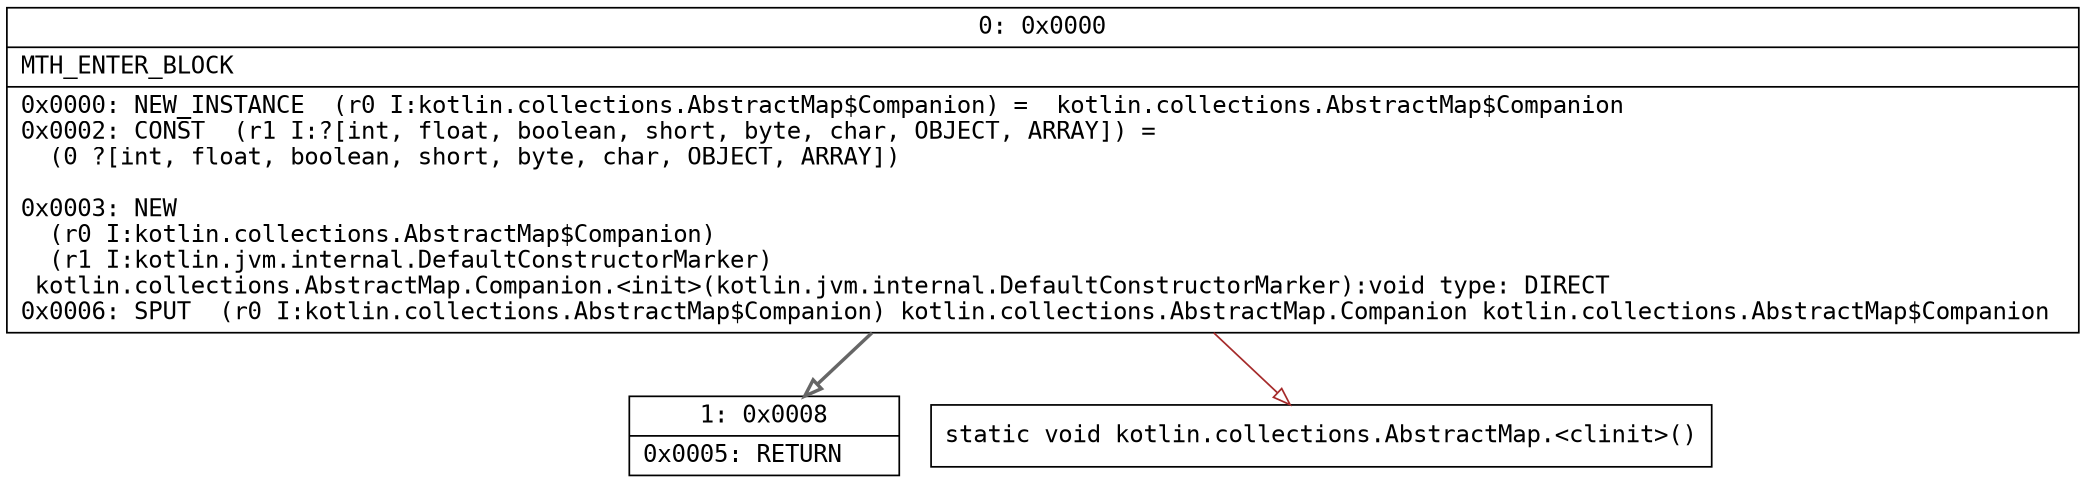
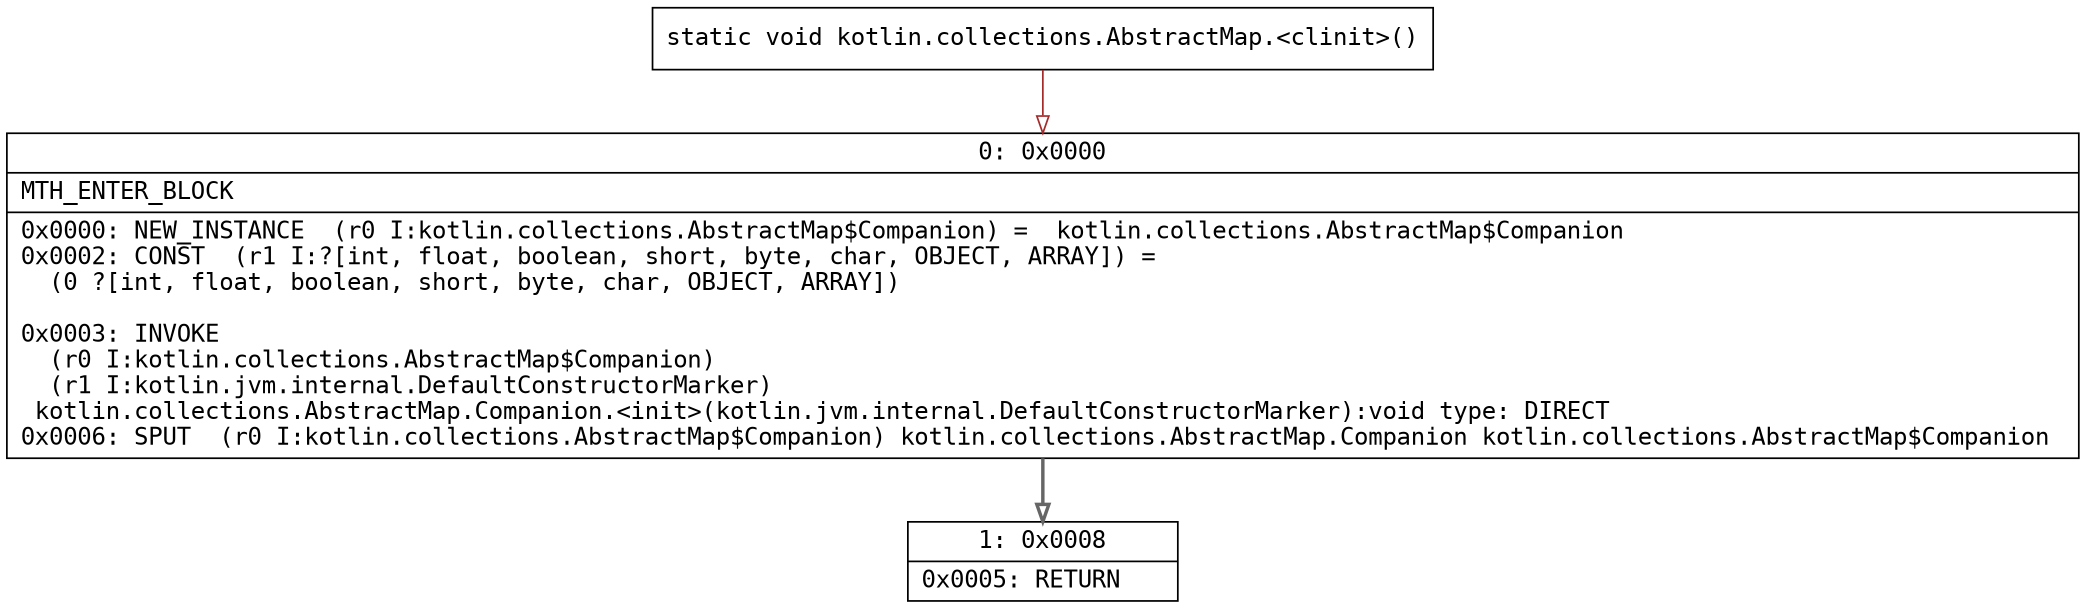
node "0: 0x0000": text "0x0003: NEW" -> "0x0003: INVOKE"
edge "0: 0x0000" -> "static void kotlin.collections.AbstractMap.<clinit>()": reversed
